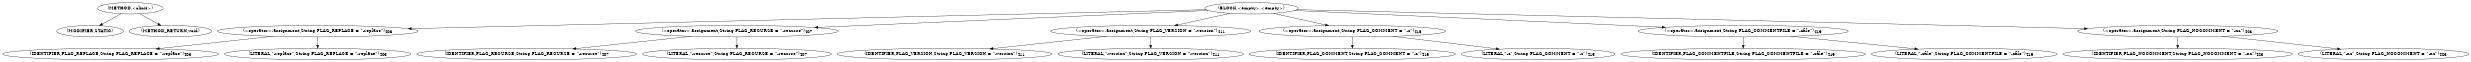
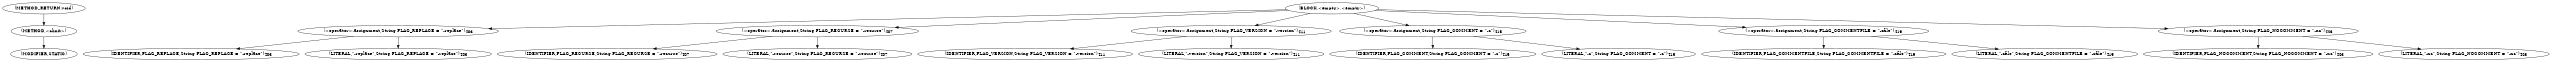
edge "(METHOD,<clinit>)" -> "(METHOD_RETURN,void)": reversed
